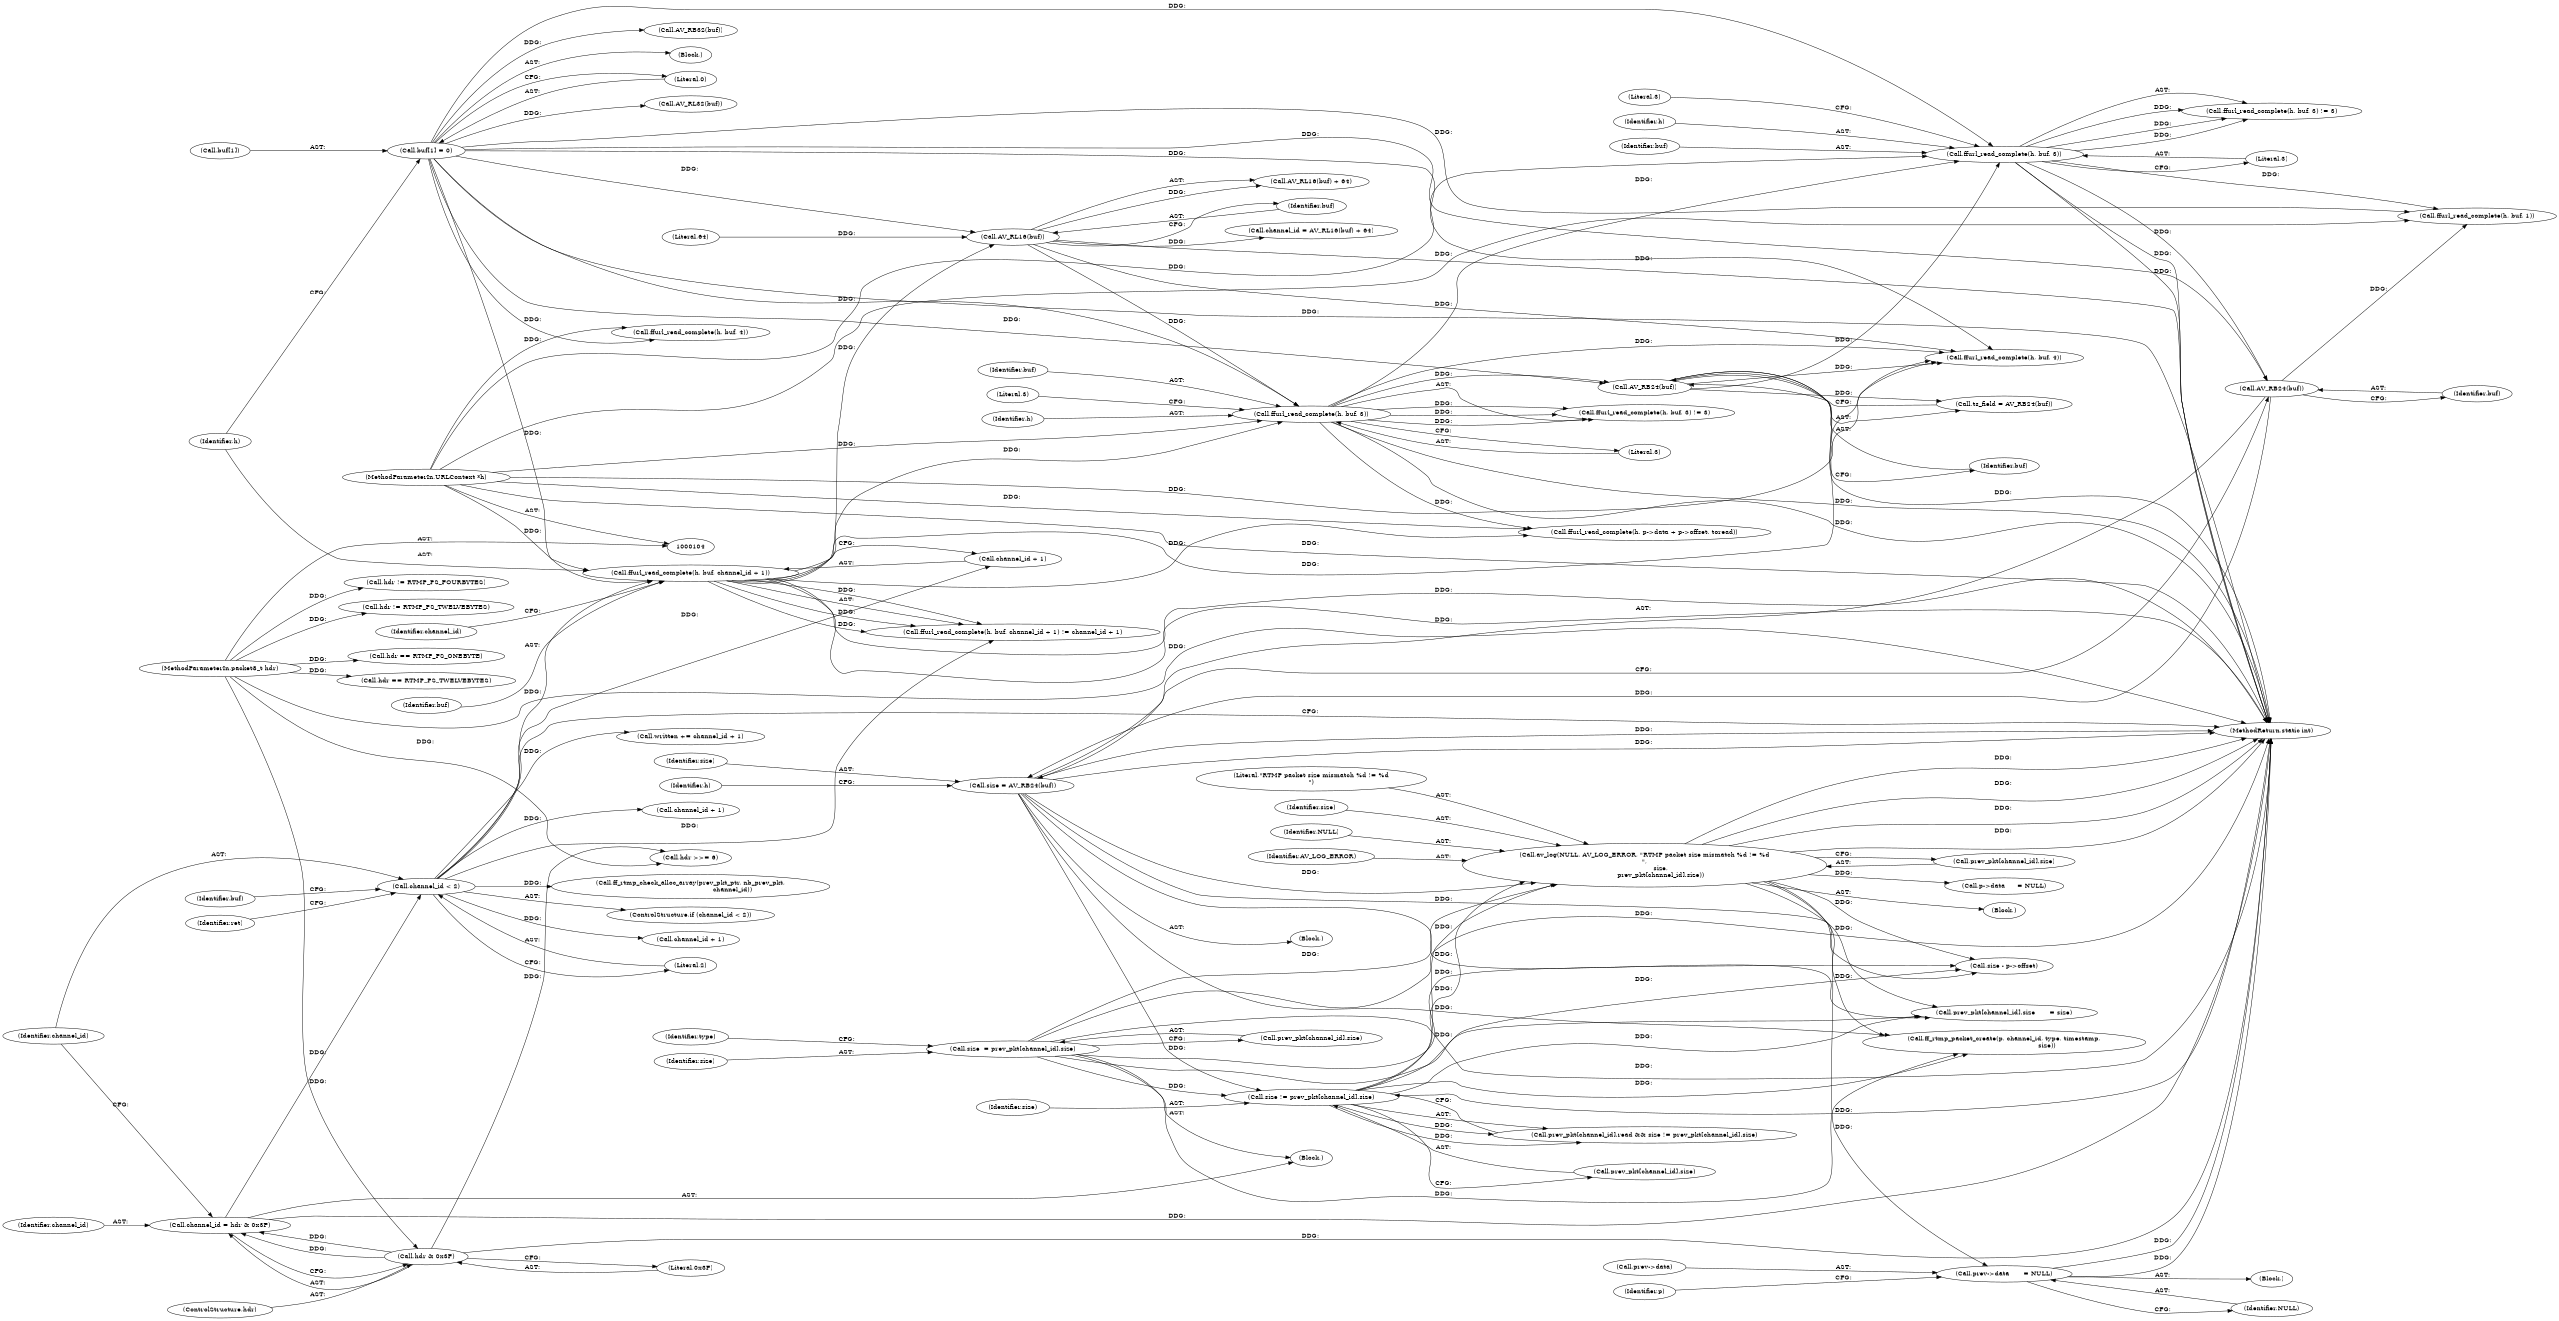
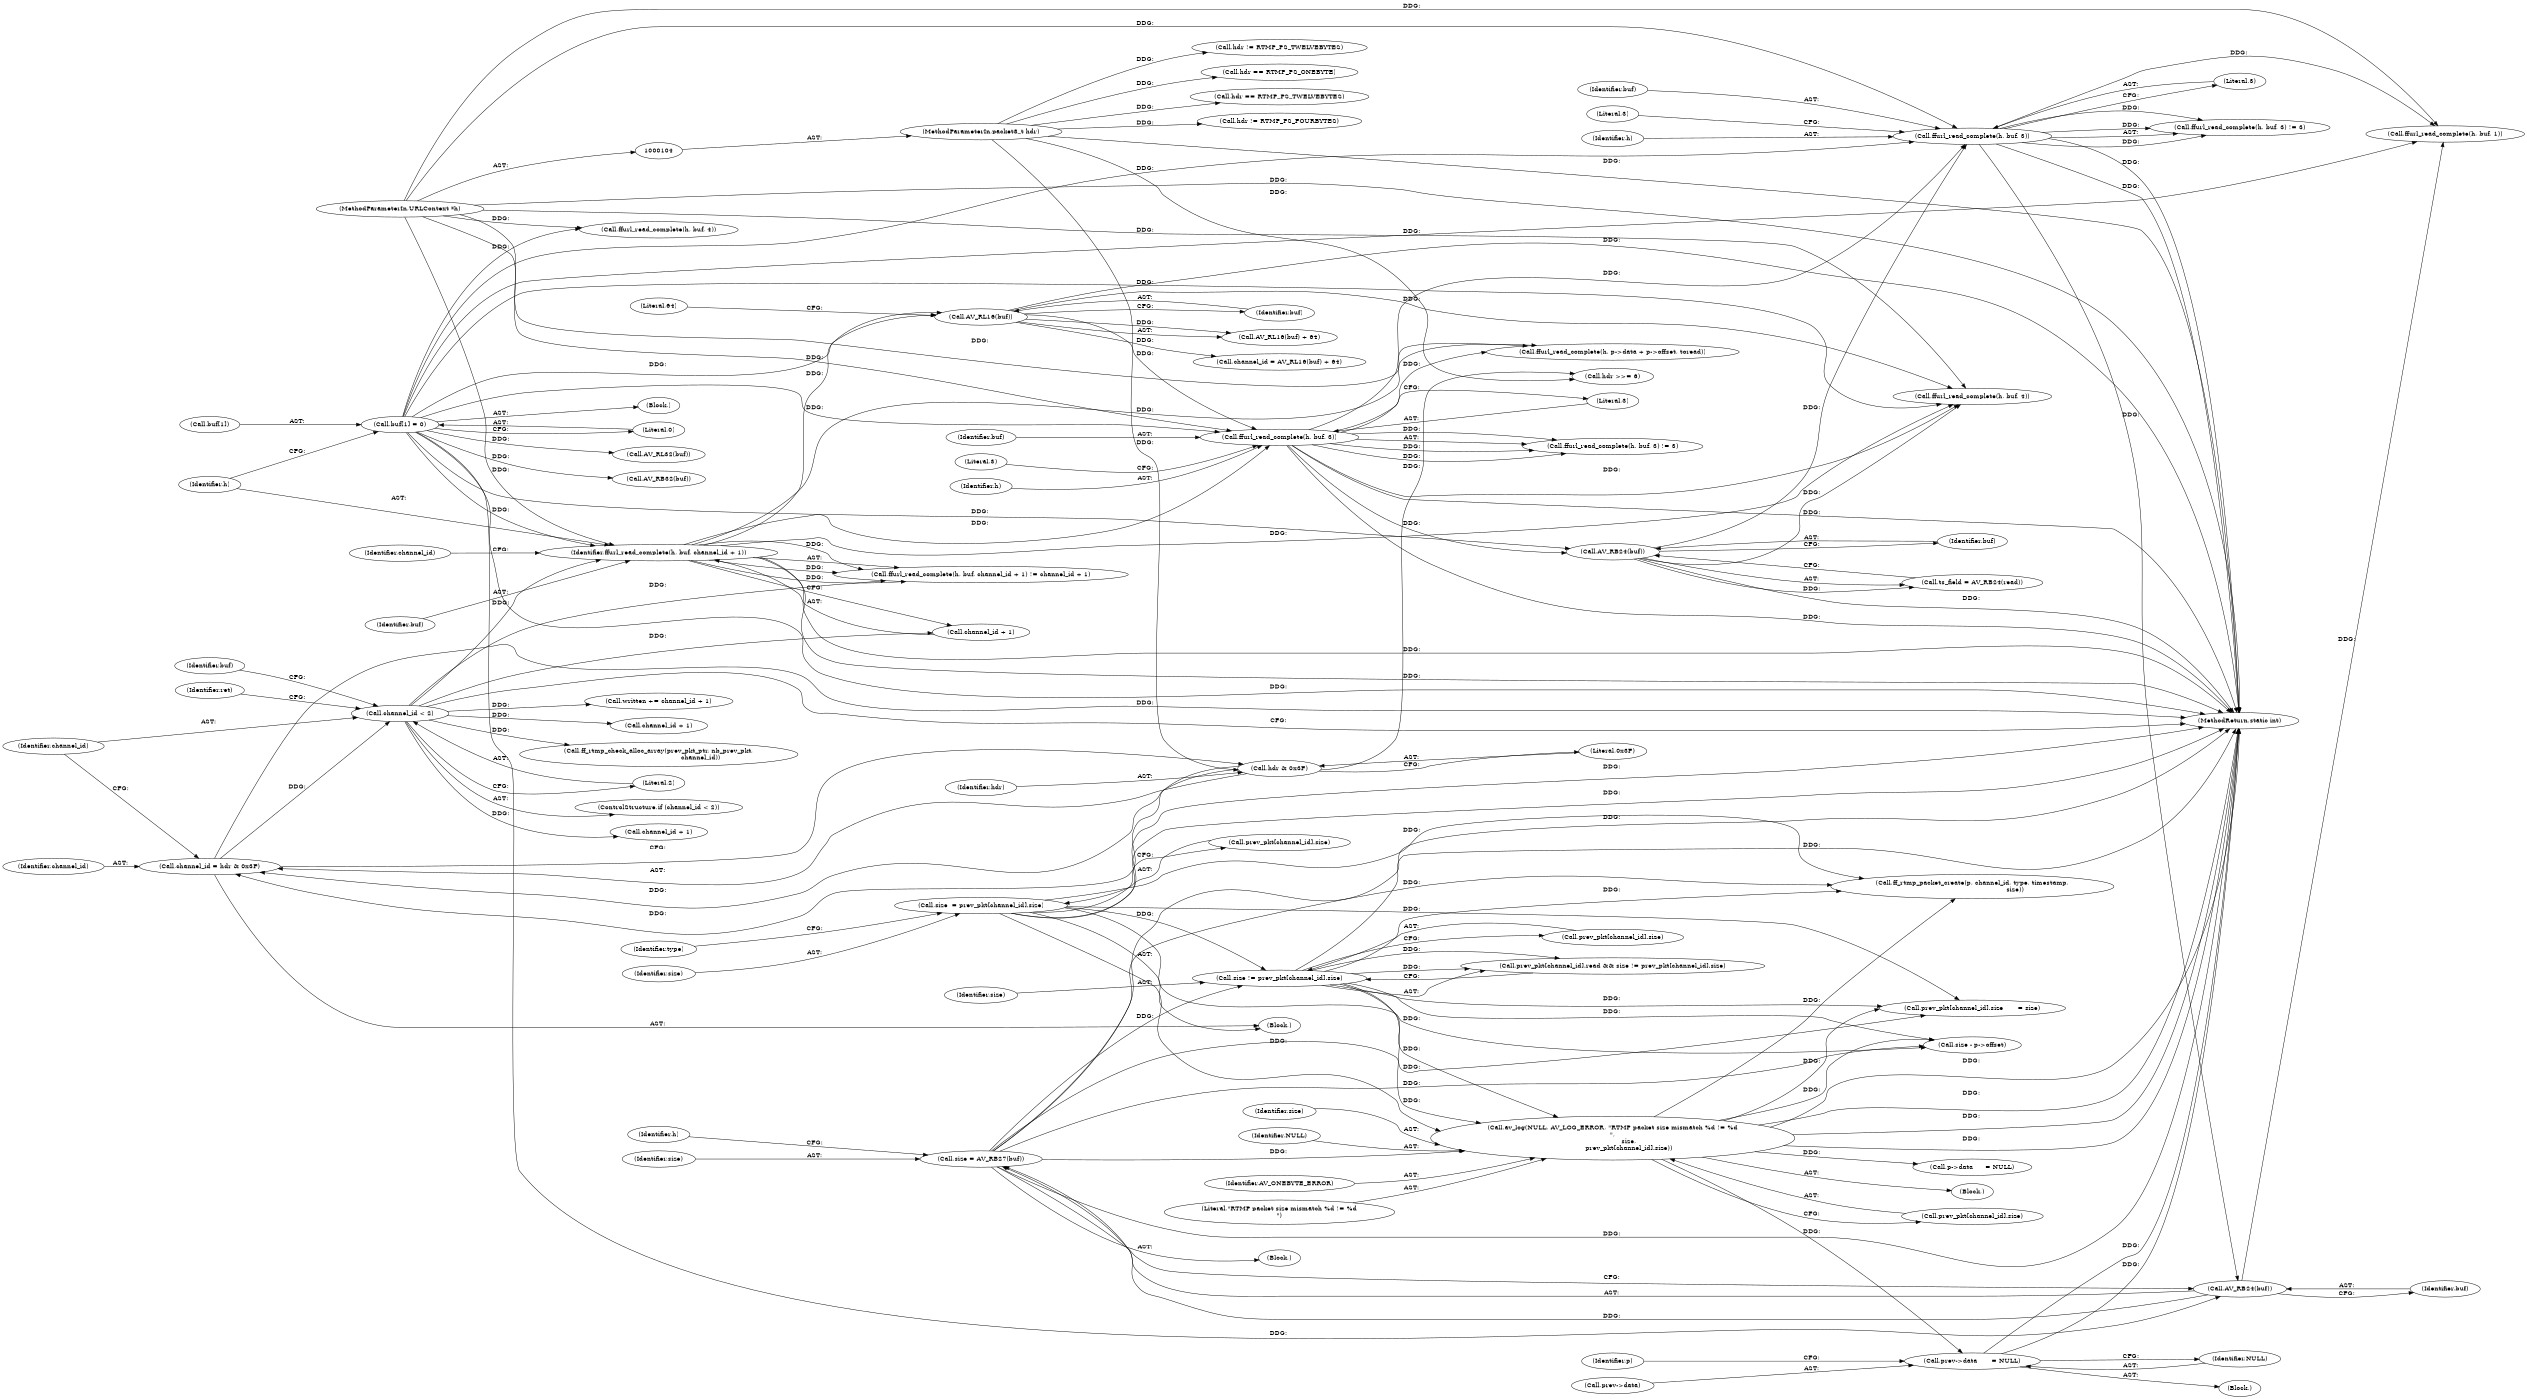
edge "(Literal,64)" -> "(Call,AV_RL16(buf))": label "DDG: " -> "CFG: "
node "(Call,ts_field = AV_RB24(buf))": label "(Call,ts_field = AV_RB24(buf))" -> "(Call,ts_field = AV_RB24(read))"
edge "(MethodParameterIn,packet8_t hdr)" -> "1000104": reversed
node "(Call,ffurl_read_complete(h, buf, channel_id + 1))": label "(Call,ffurl_read_complete(h, buf, channel_id + 1))" -> "(Identifier,ffurl_read_complete(h, buf, channel_id + 1))"
node "(Call,size = AV_RB24(buf))": label "(Call,size = AV_RB24(buf))" -> "(Call,size = AV_RB27(buf))"
node "(Identifier,AV_LOG_ERROR)": label "(Identifier,AV_LOG_ERROR)" -> "(Identifier,AV_ONEBYTE_ERROR)"
edge "(Call,hdr & 0x3F)" -> "(MethodReturn,static int)": removed, label "DDG:"
node "(ControlStructure,hdr)": label "(ControlStructure,hdr)" -> "(Identifier,hdr)"
